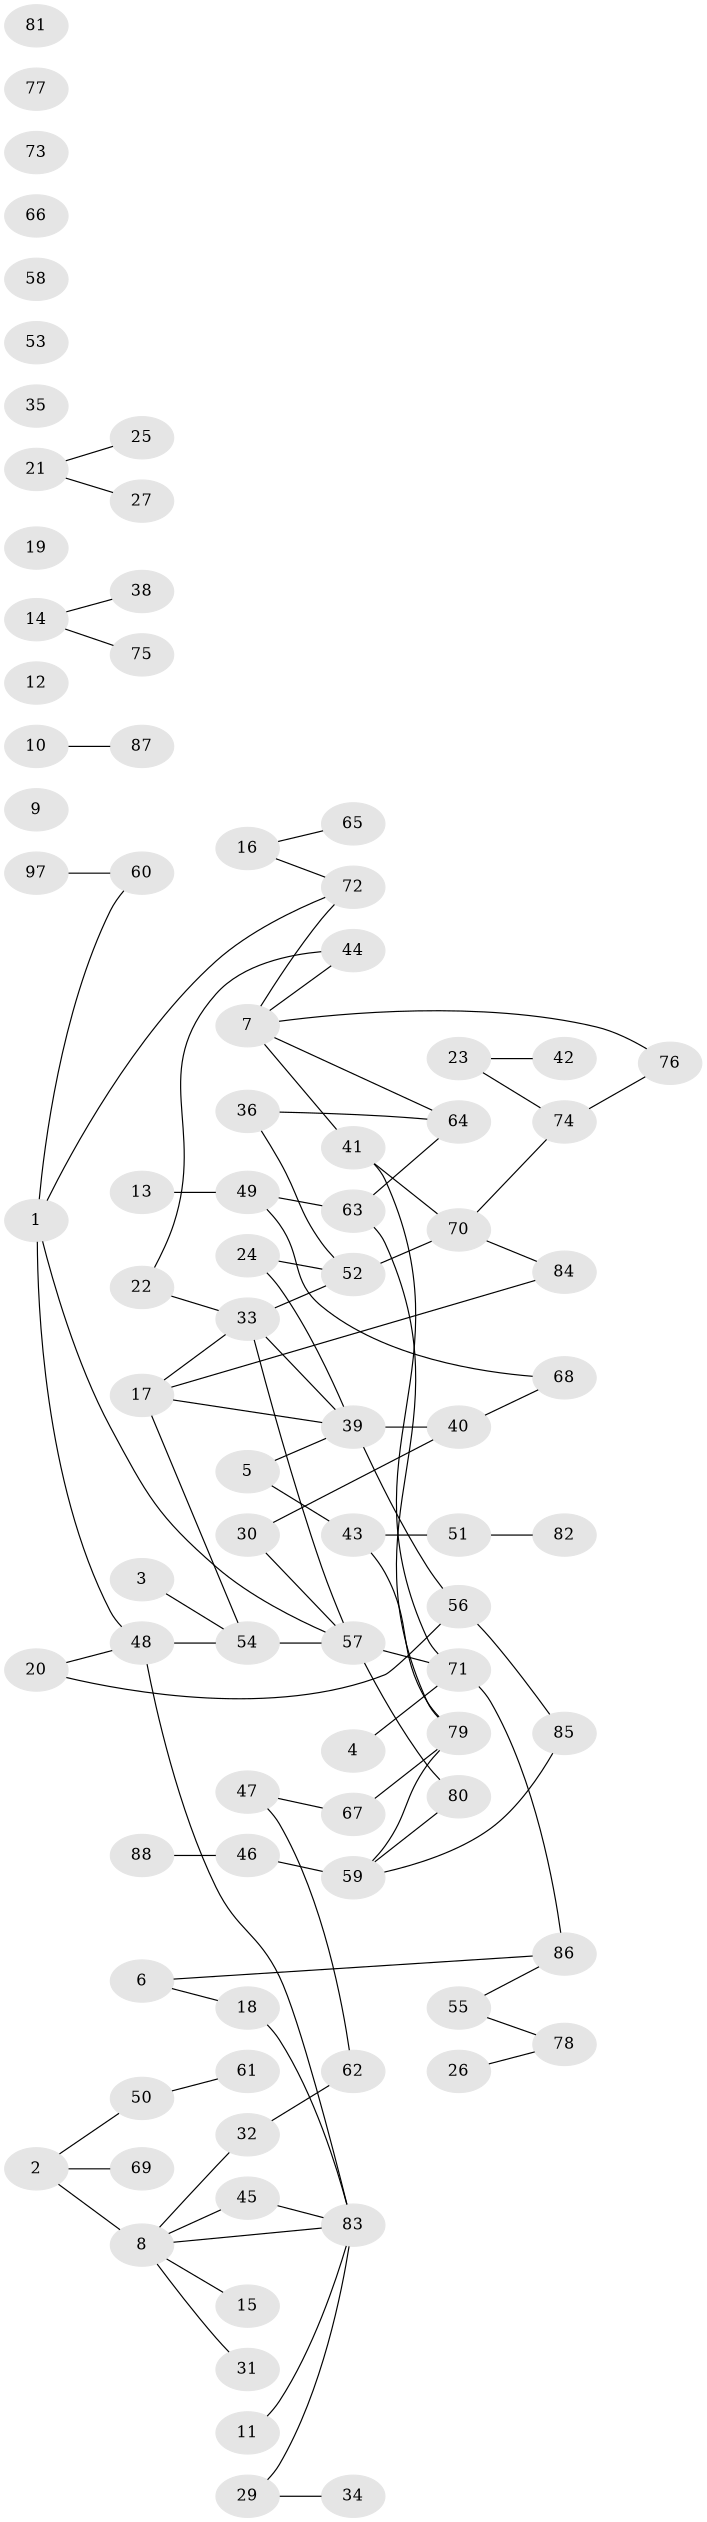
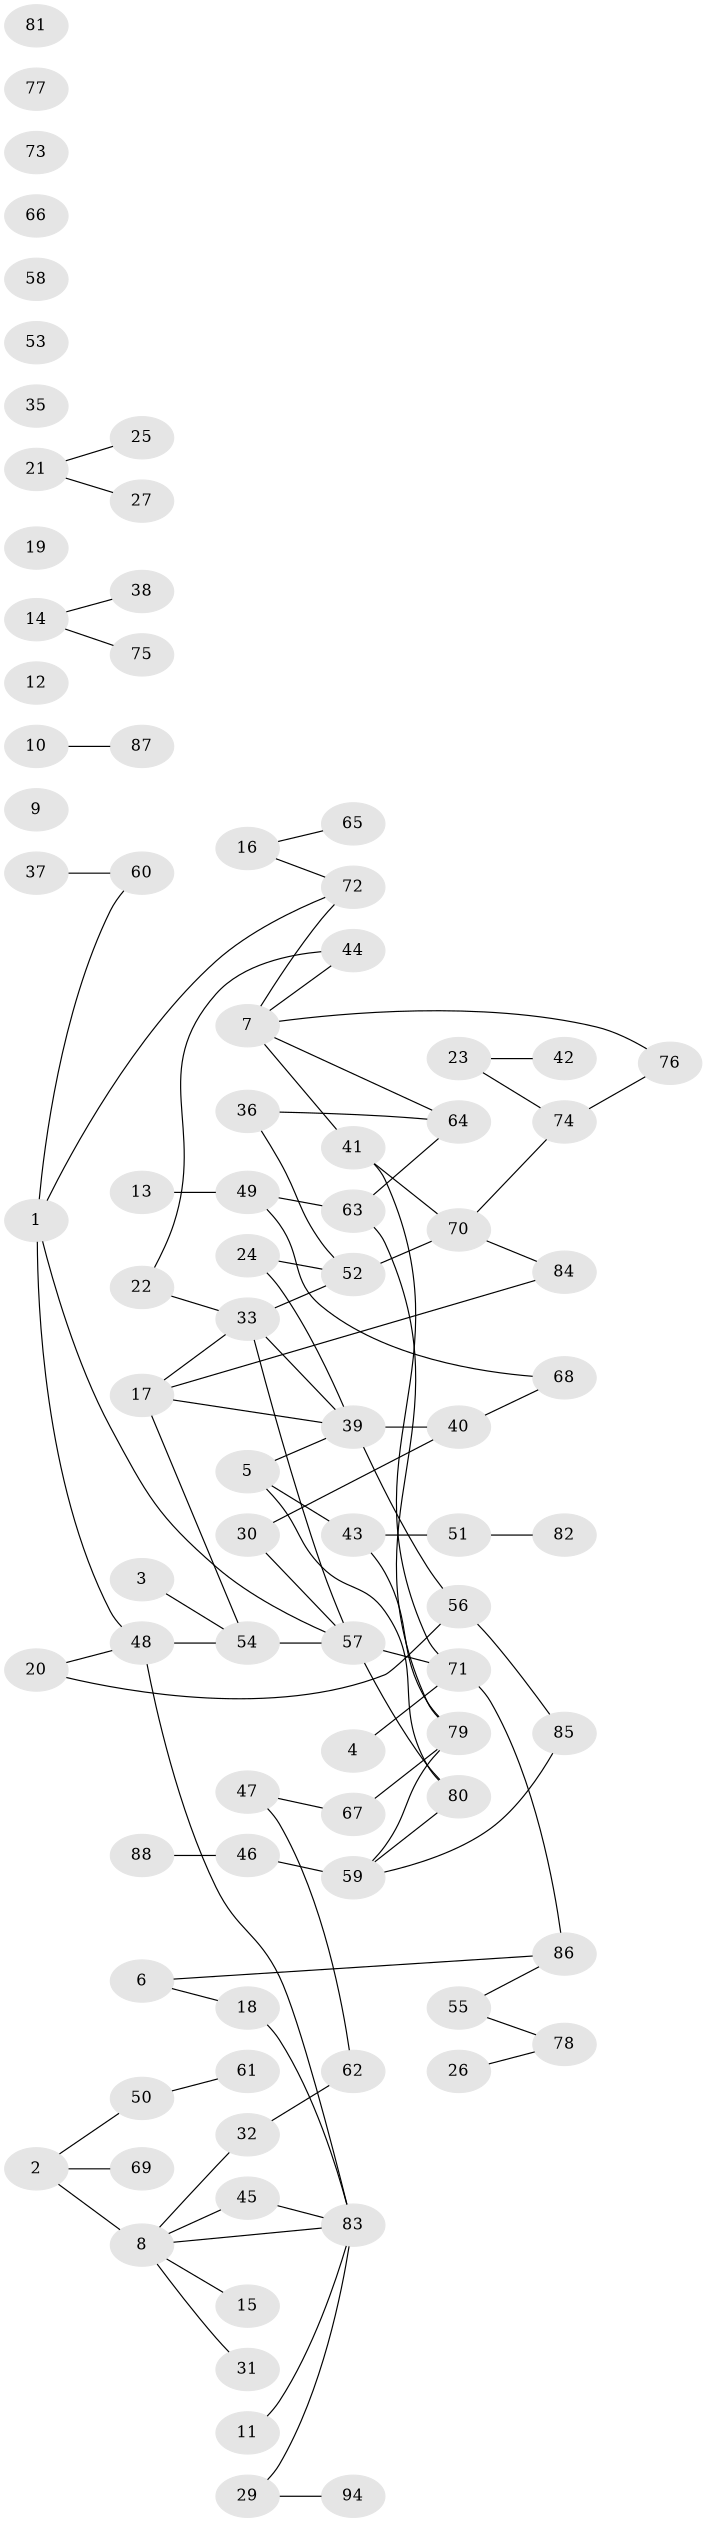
node "97": label "97" -> "37"
edge "5" -- "80": added
node "34": label "34" -> "94"
